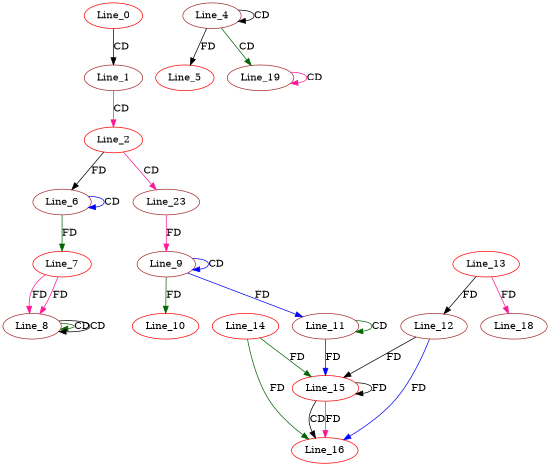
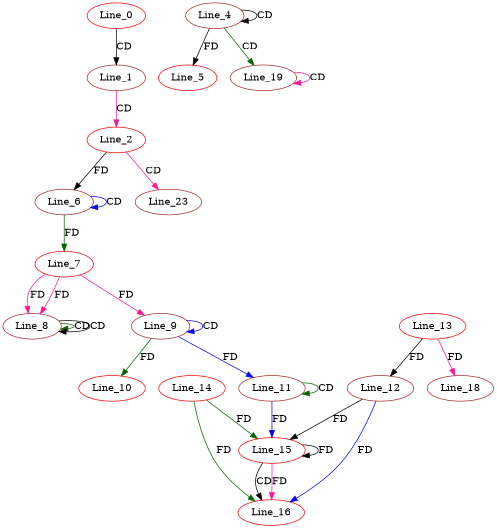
edge "Line_23" -> "Line_9": now "Line_7" -> "Line_9"
